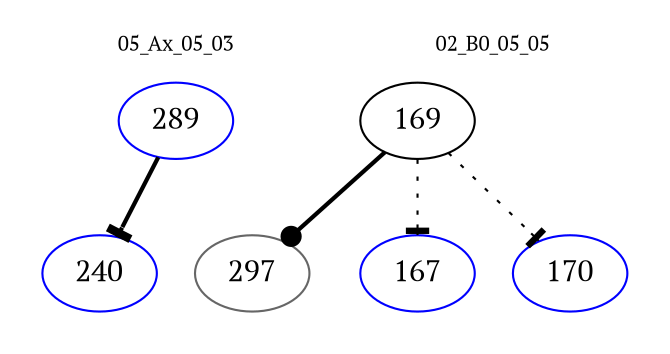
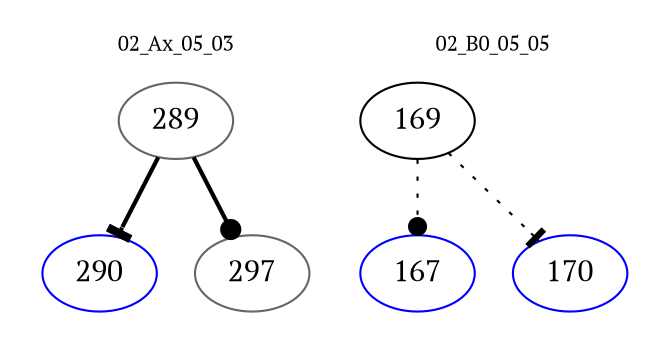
cluster "05_Ax_05_03": label "05_Ax_05_03" -> "02_Ax_05_03"
node "289": color blue -> gray40
edge "169" -> "297": now "289" -> "297"
edge "169" -> "167": arrowhead tee -> dot
node "240": label "240" -> "290"
